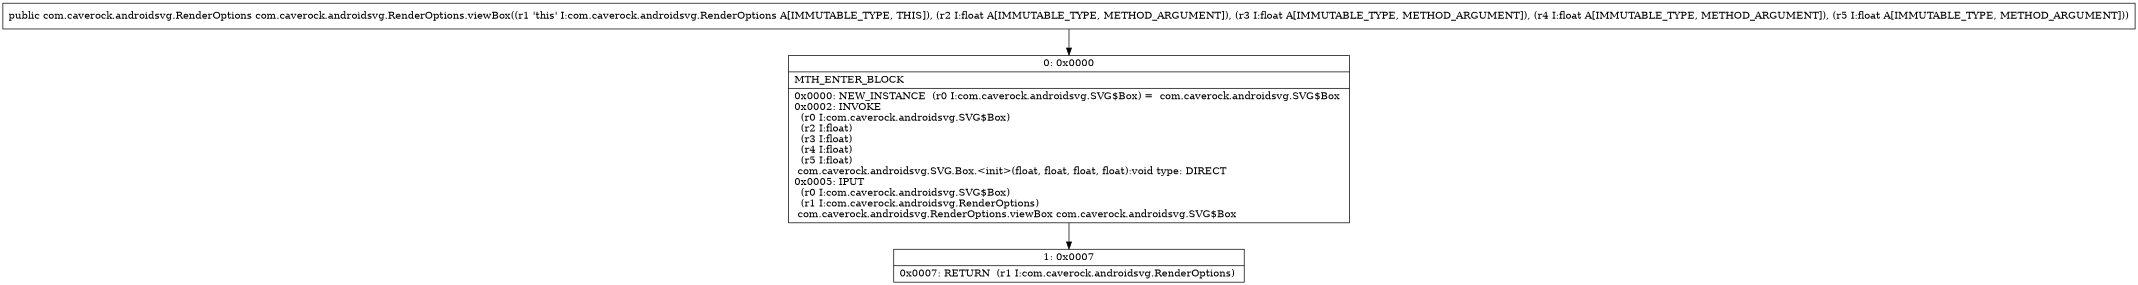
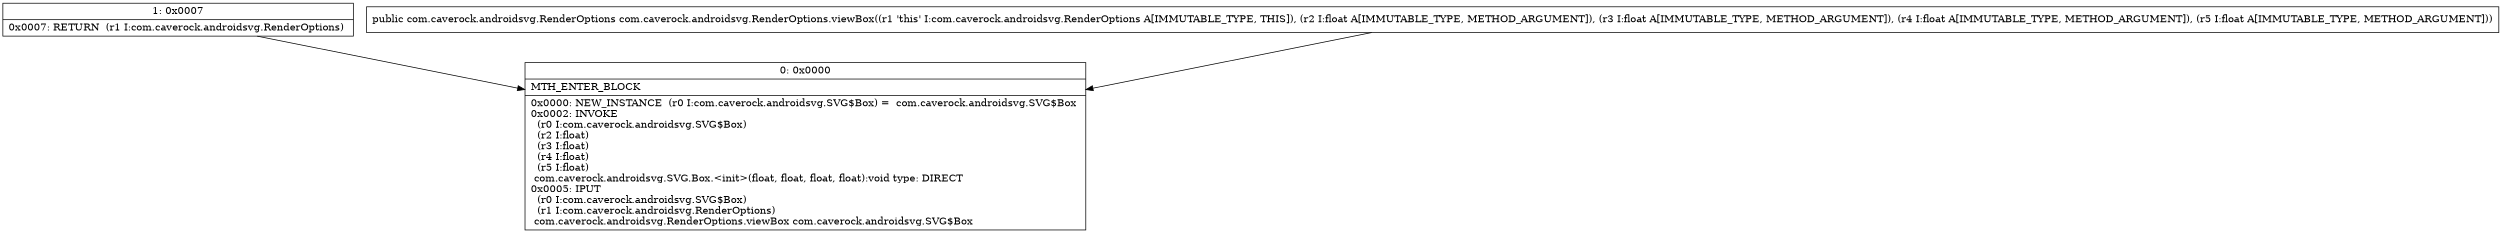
edge "0: 0x0000" -> "1: 0x0007": reversed
